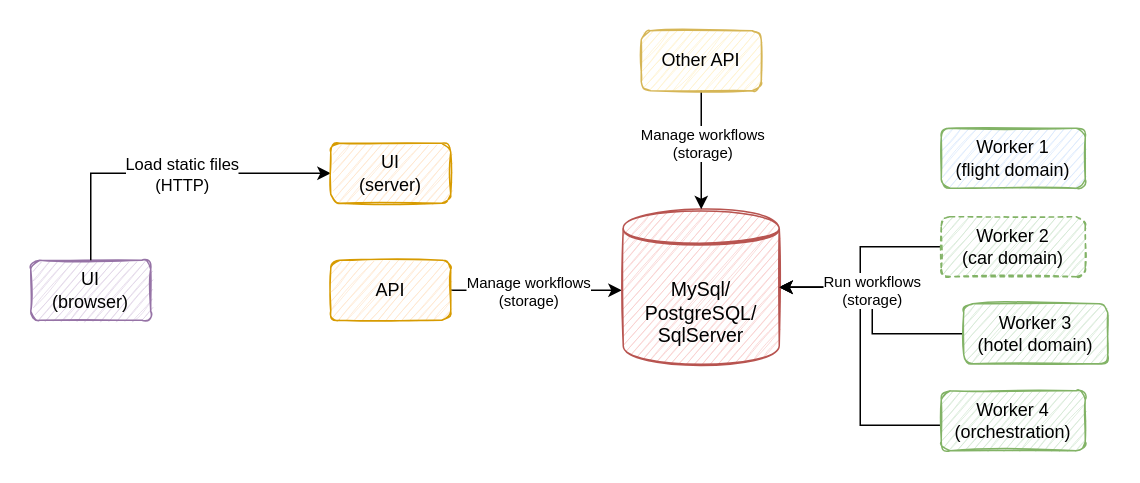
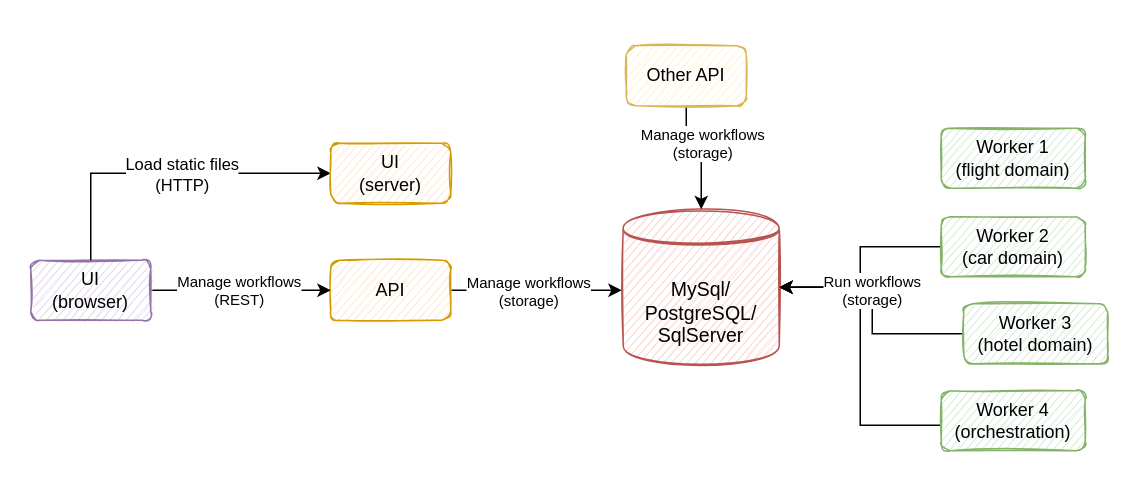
node "Other API": moved (701, 61) -> (686, 76)
node "Worker 1 (flight domain)": fillcolor #dae8fc -> #d5e8d4
node "Worker 2 (car domain)": style dashed -> solid
edge "UI (browser)" -> "API": added, label "Manage workflows(REST)"
